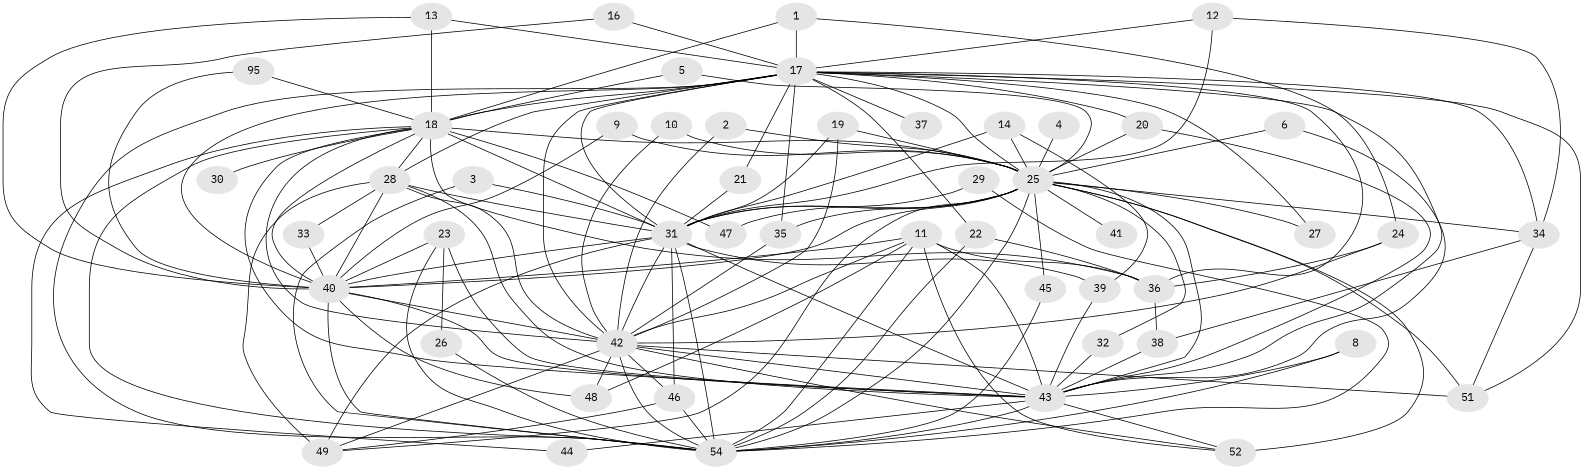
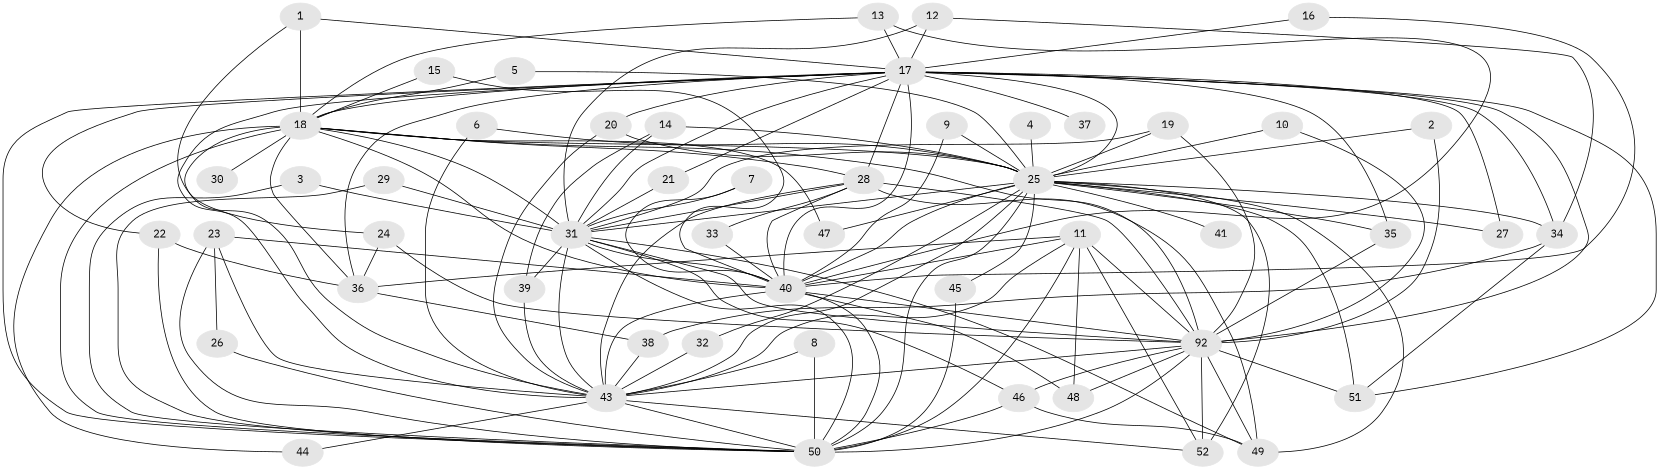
node "95": label "95" -> "15"
node "7": added
node "42": label "42" -> "92"
node "54": label "54" -> "50"
